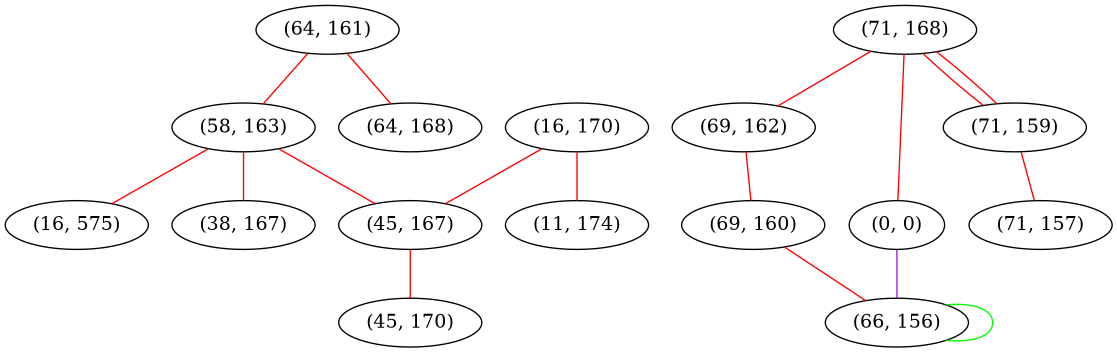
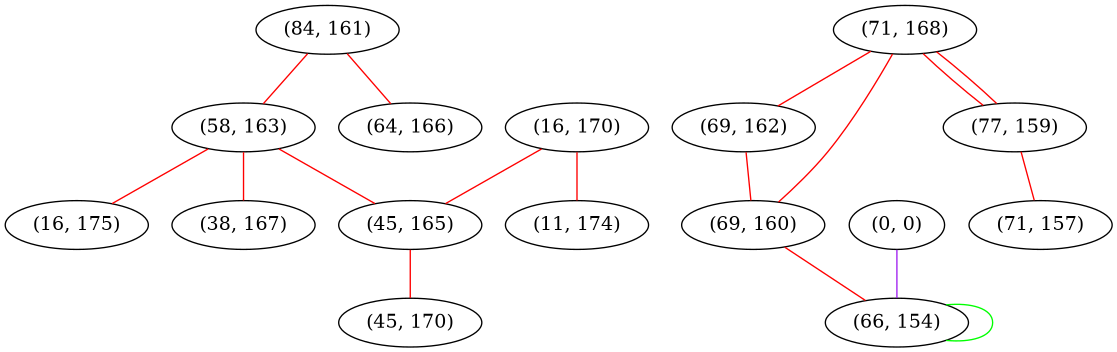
node "(64, 161)": label "(64, 161)" -> "(84, 161)"
node "(64, 168)": label "(64, 168)" -> "(64, 166)"
edge "(71, 168)" -- "(0, 0)": now "(71, 168)" -- "(69, 160)"
node "(71, 159)": label "(71, 159)" -> "(77, 159)"
node "(16, 575)": label "(16, 575)" -> "(16, 175)"
node "(45, 167)": label "(45, 167)" -> "(45, 165)"
node "(66, 156)": label "(66, 156)" -> "(66, 154)"
